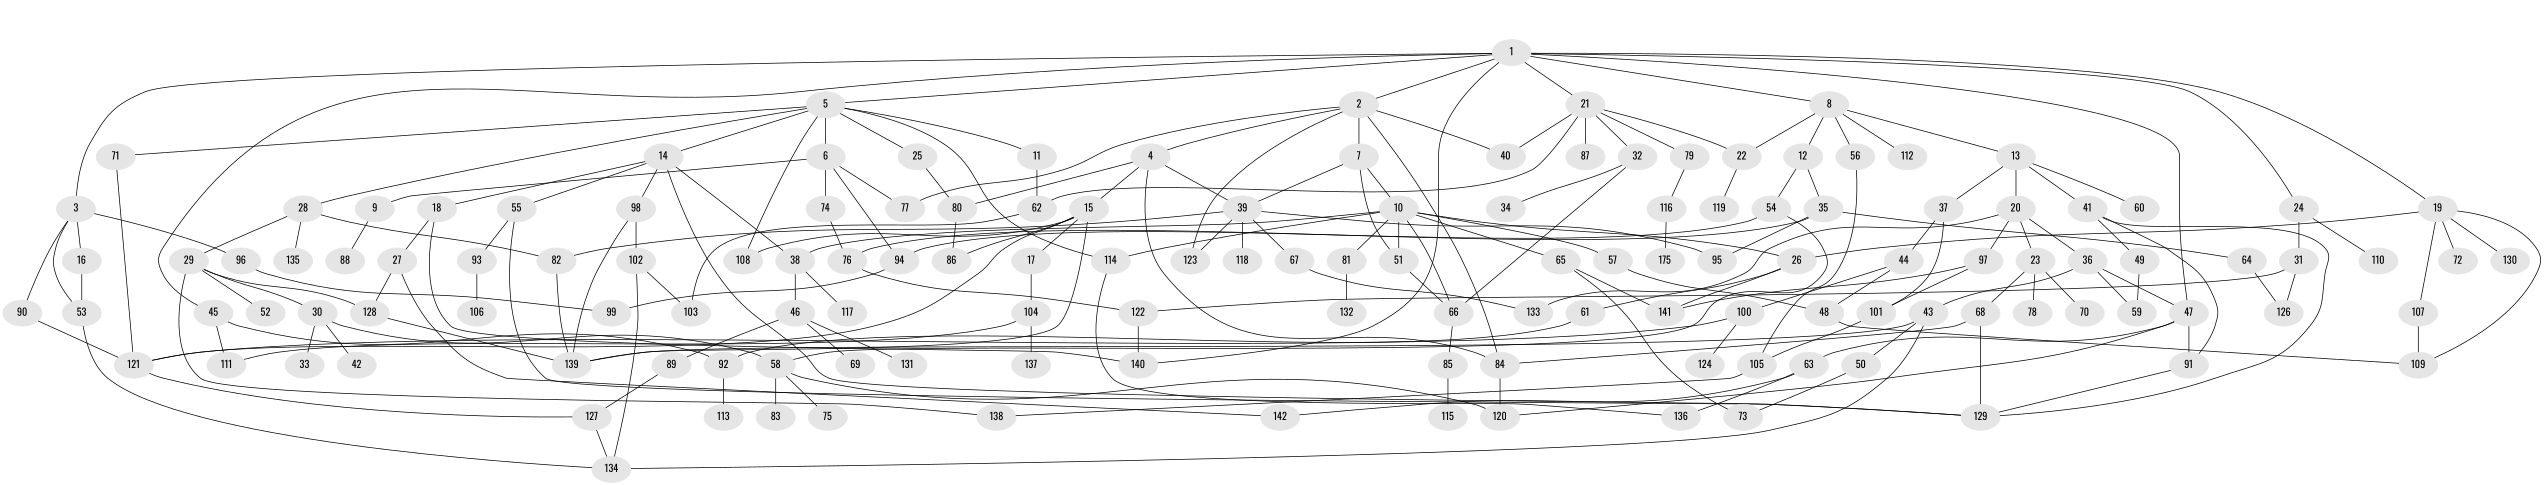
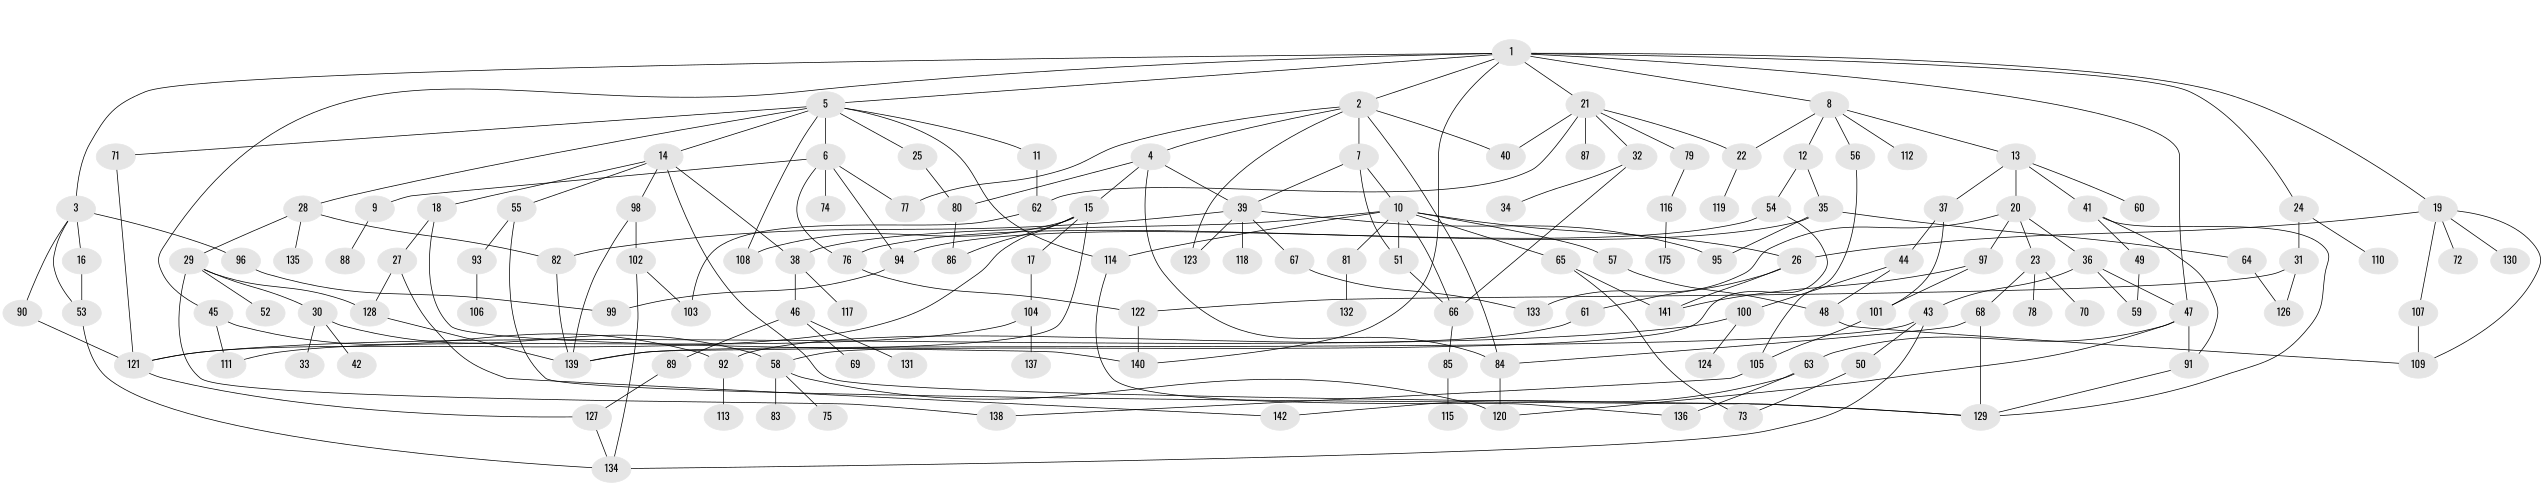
edge "74" -- "76": now "6" -- "76"
